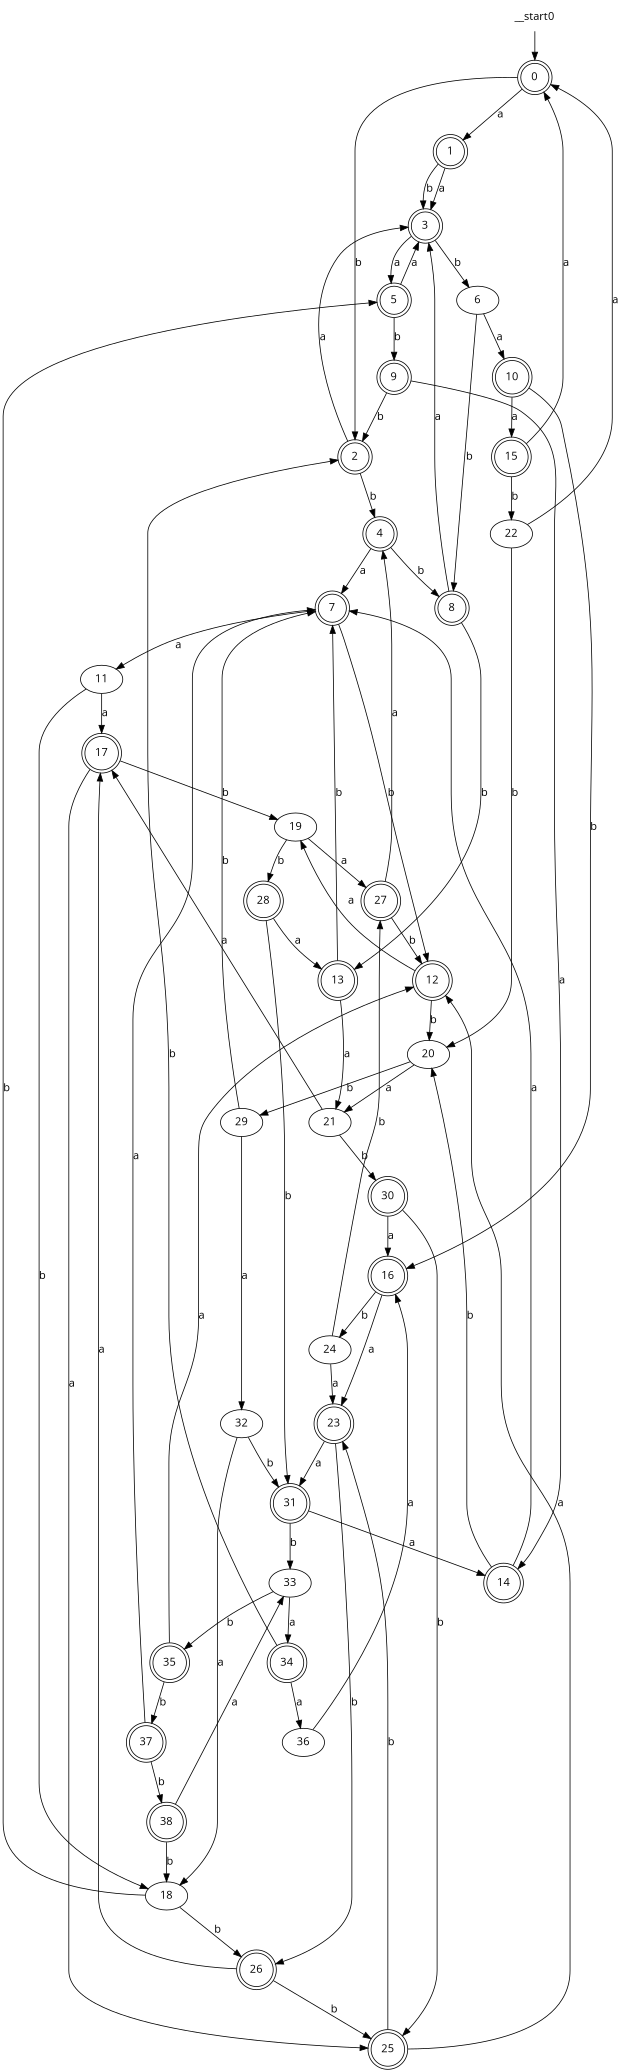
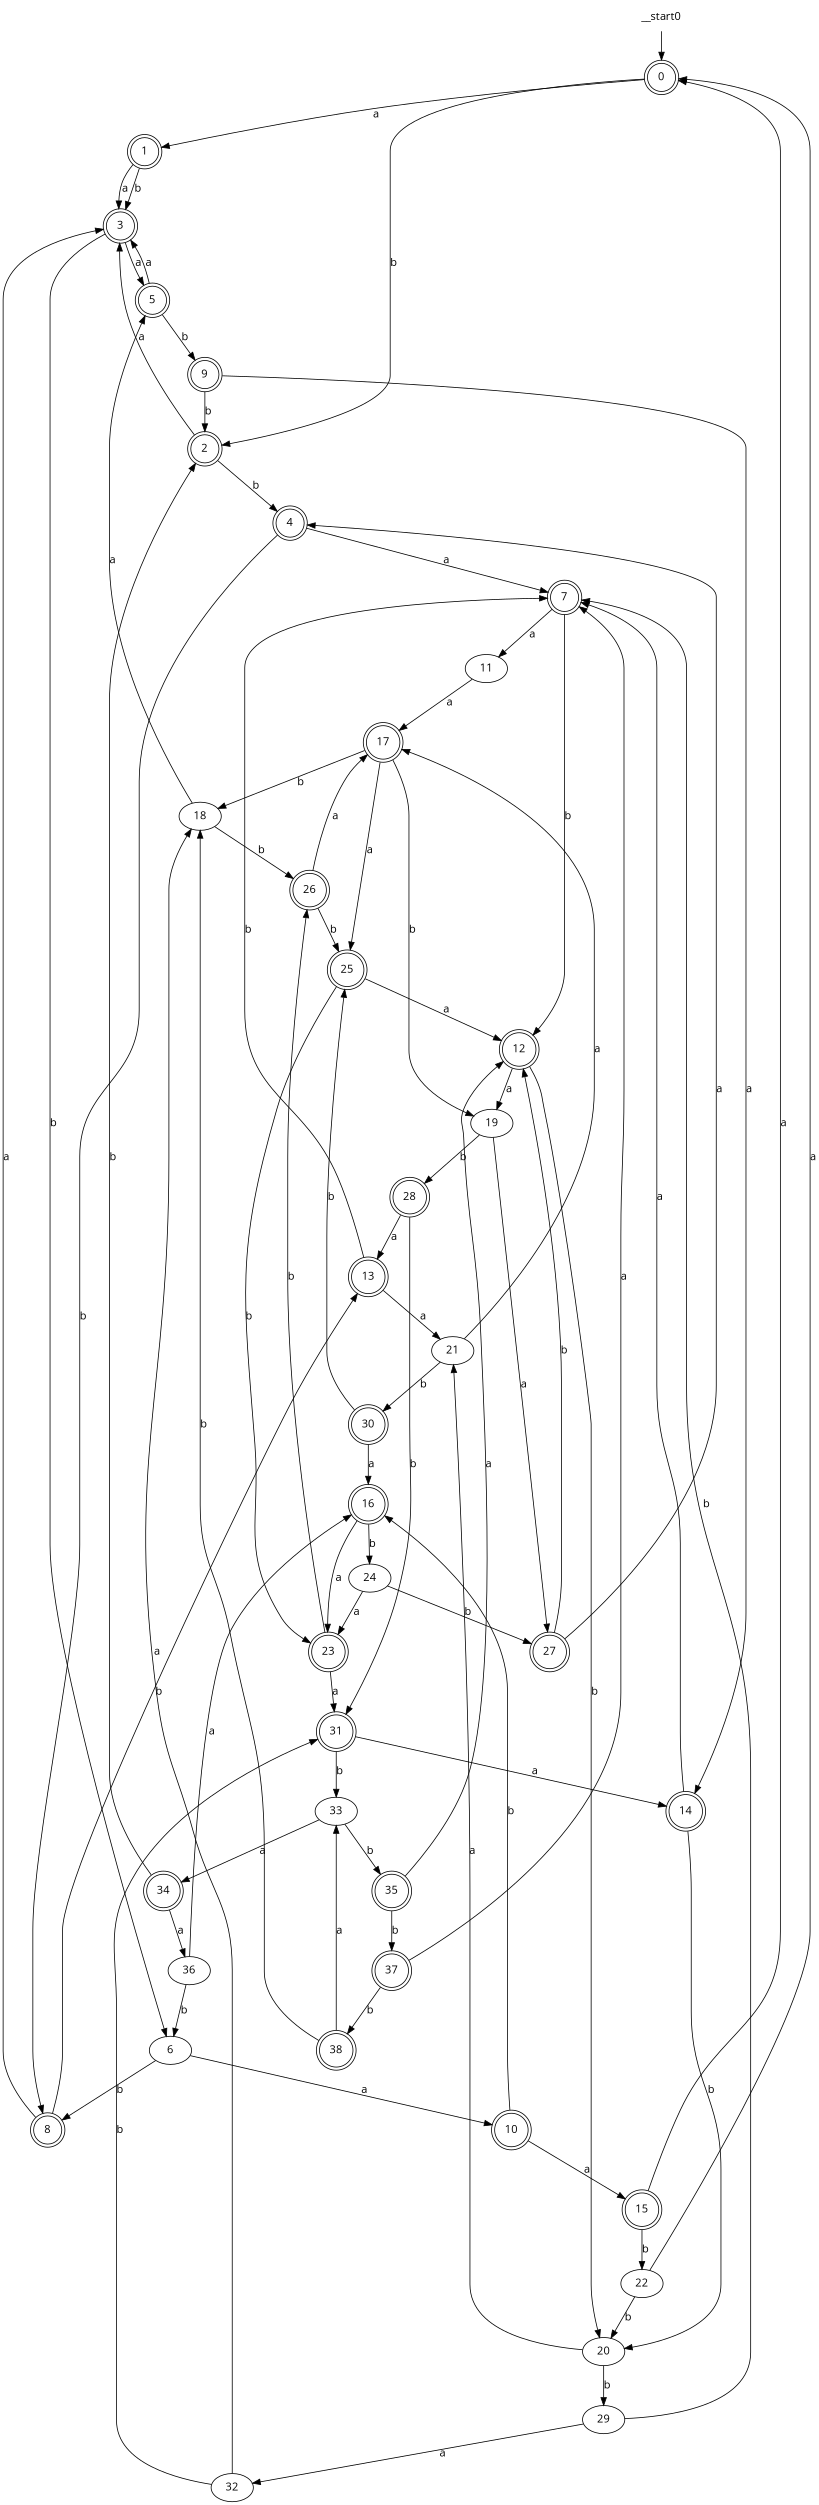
edge "18" -> "5": label "b" -> "a"
edge "11" -> "18": now "17" -> "18"
edge "36" -> "6": added, label "b"
